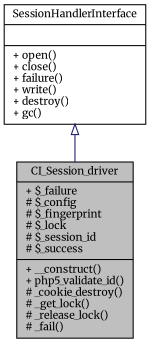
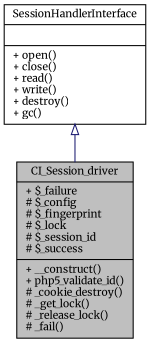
node "SessionHandlerInterface": text "+ failure()" -> "+ read()"
